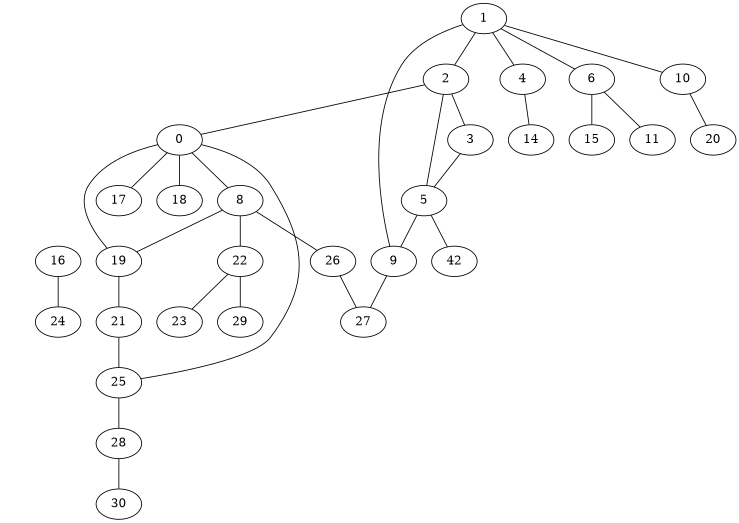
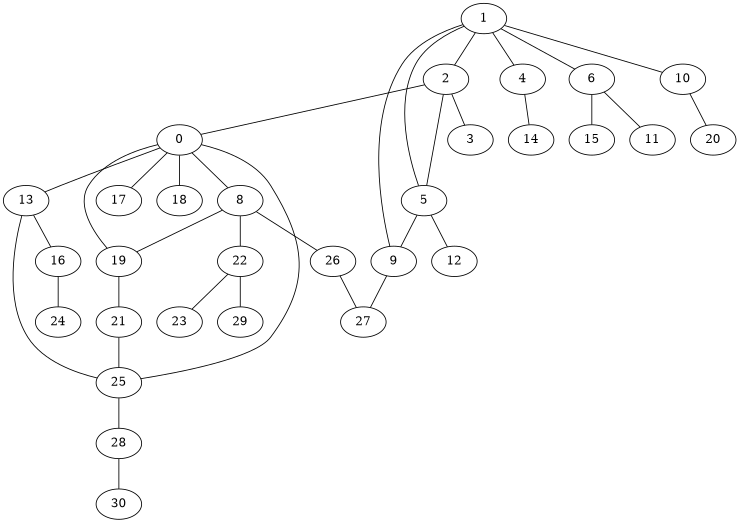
edge "3" -- "5": now "1" -- "5"
node "13": added
node "42": label "42" -> "12"
